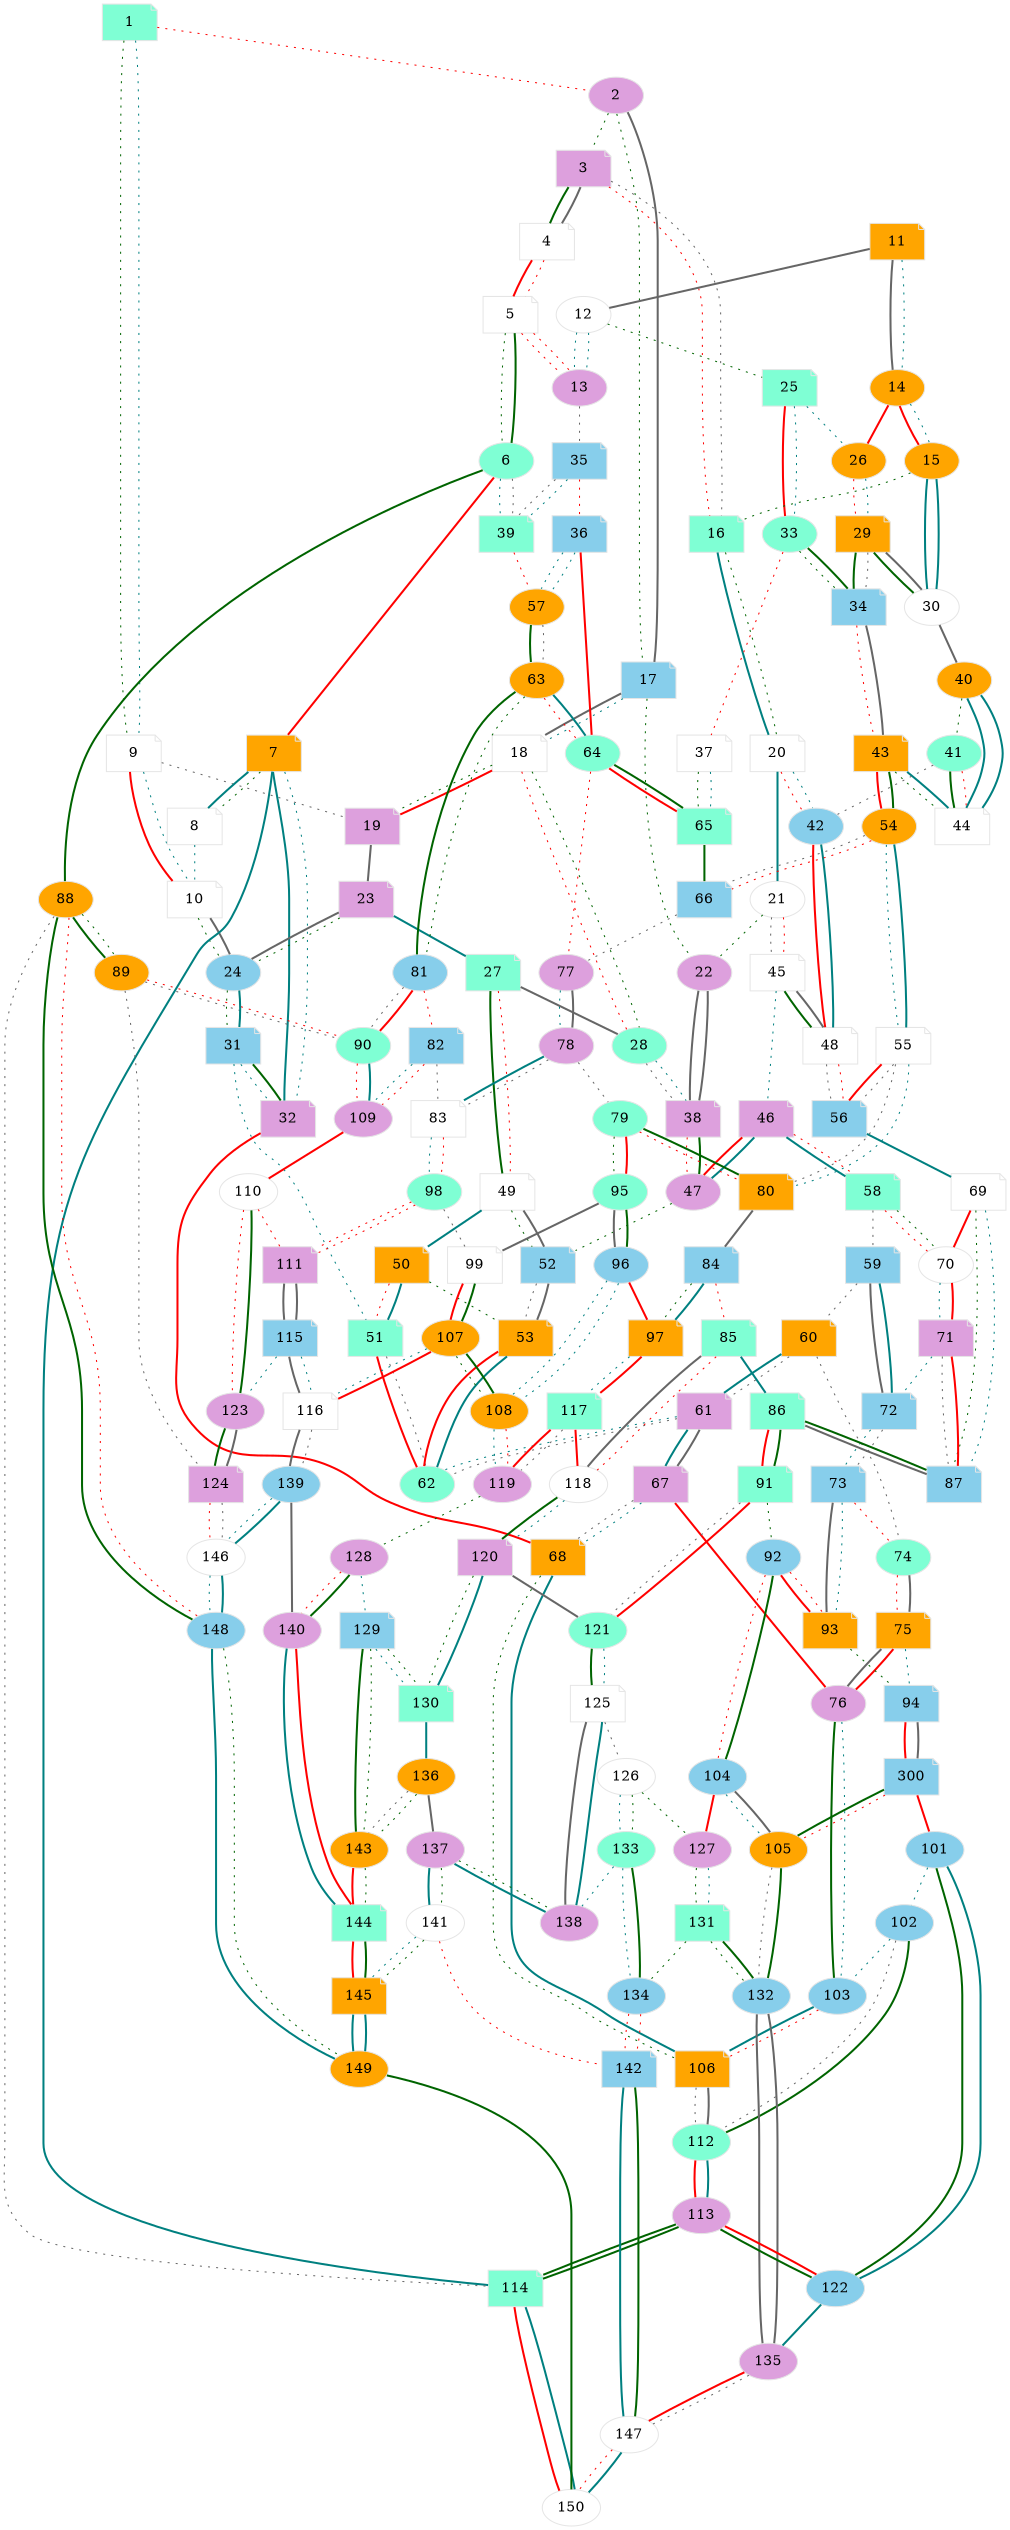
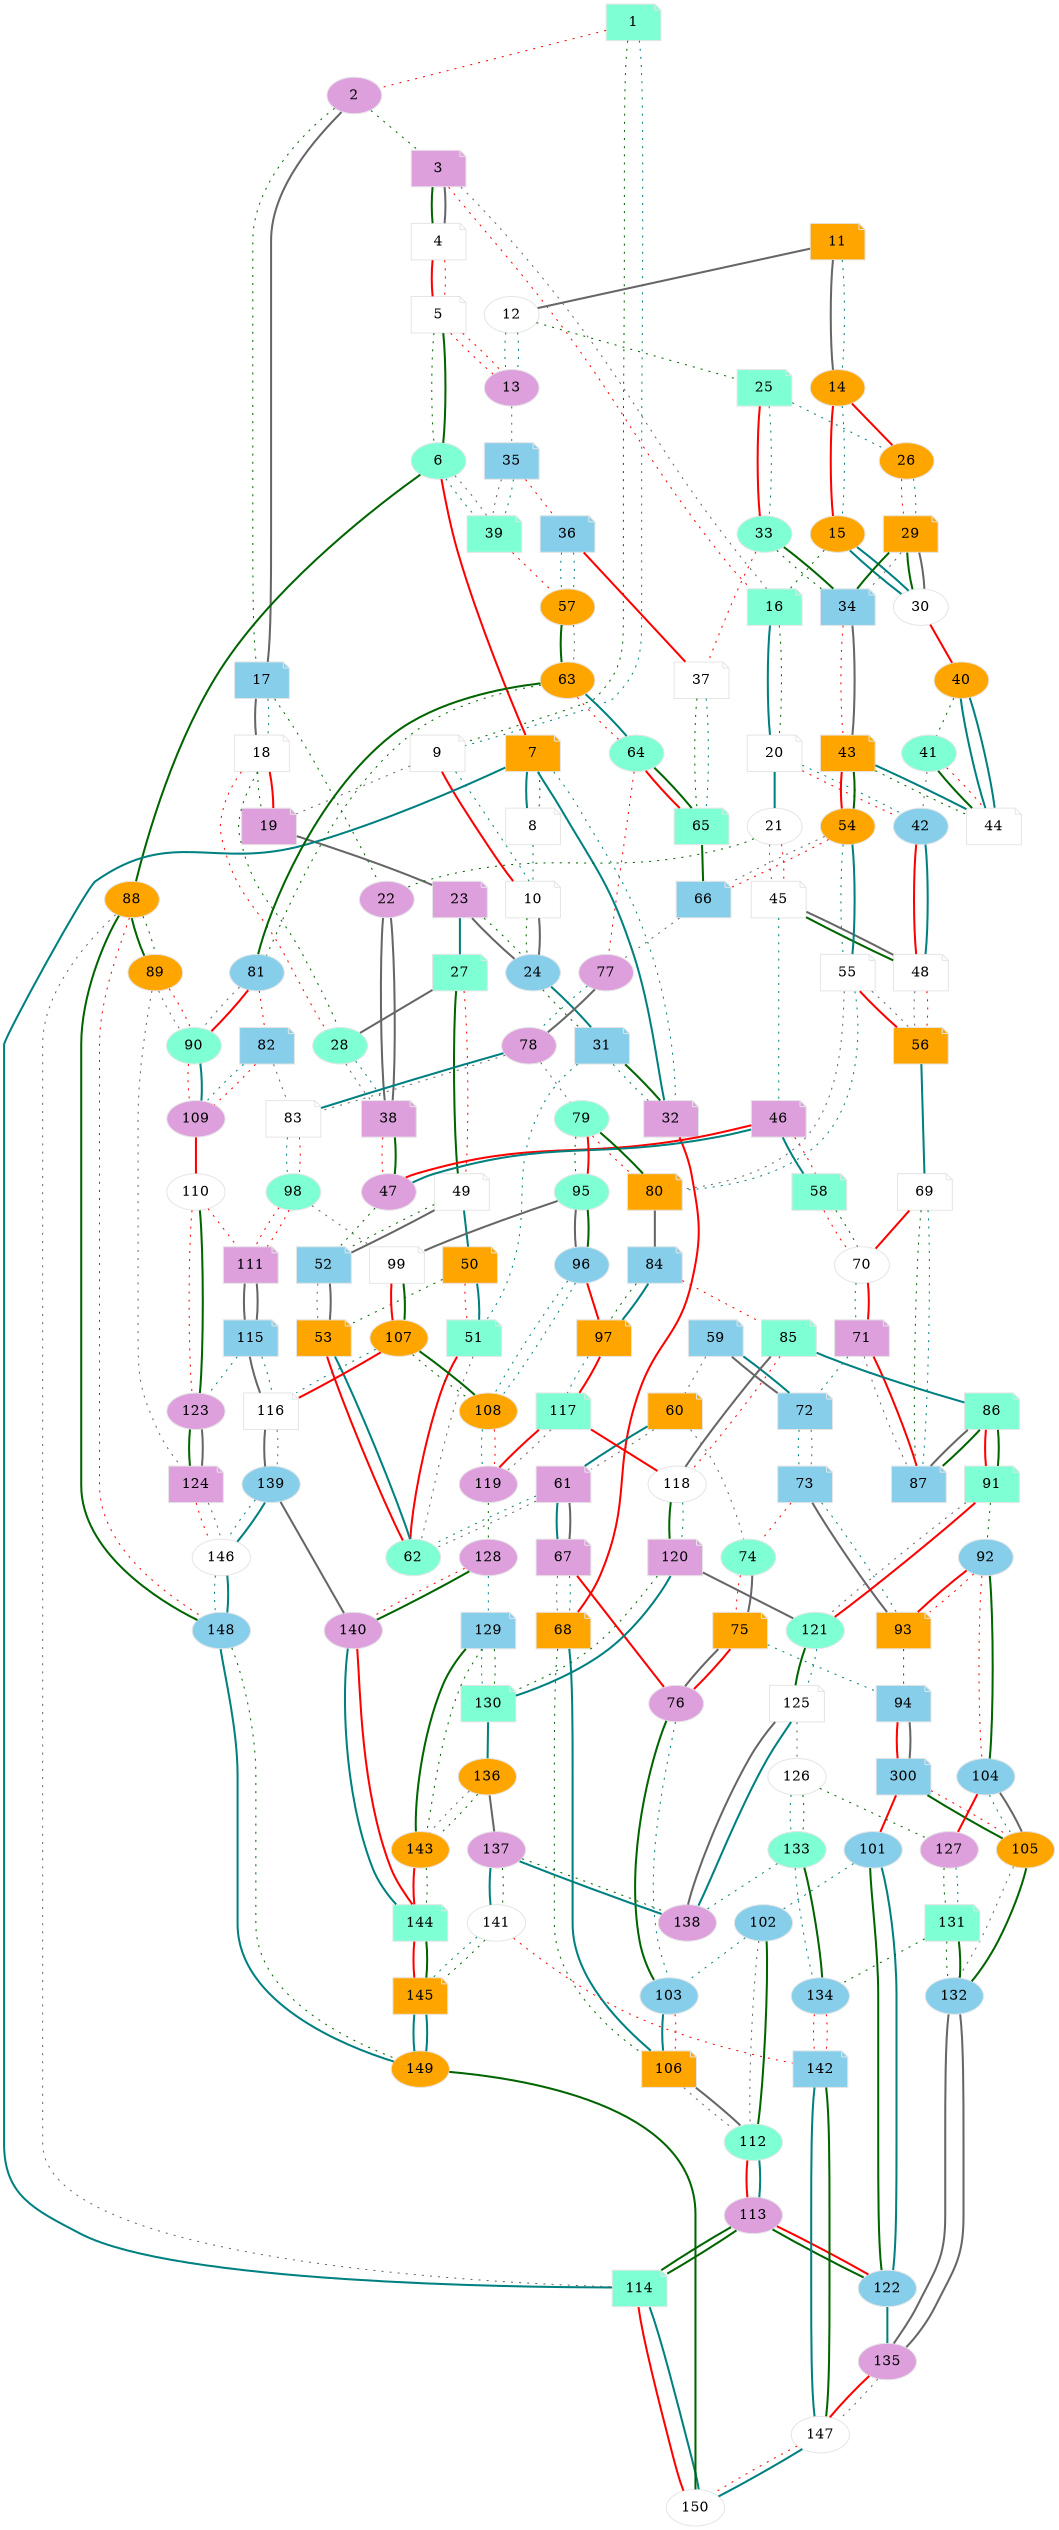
edge "36" -- "64": now "36" -- "37"
edge "30" -- "40": color gray40 -> red
node "56": fillcolor skyblue -> orange
edge "58" -- "59": removed
